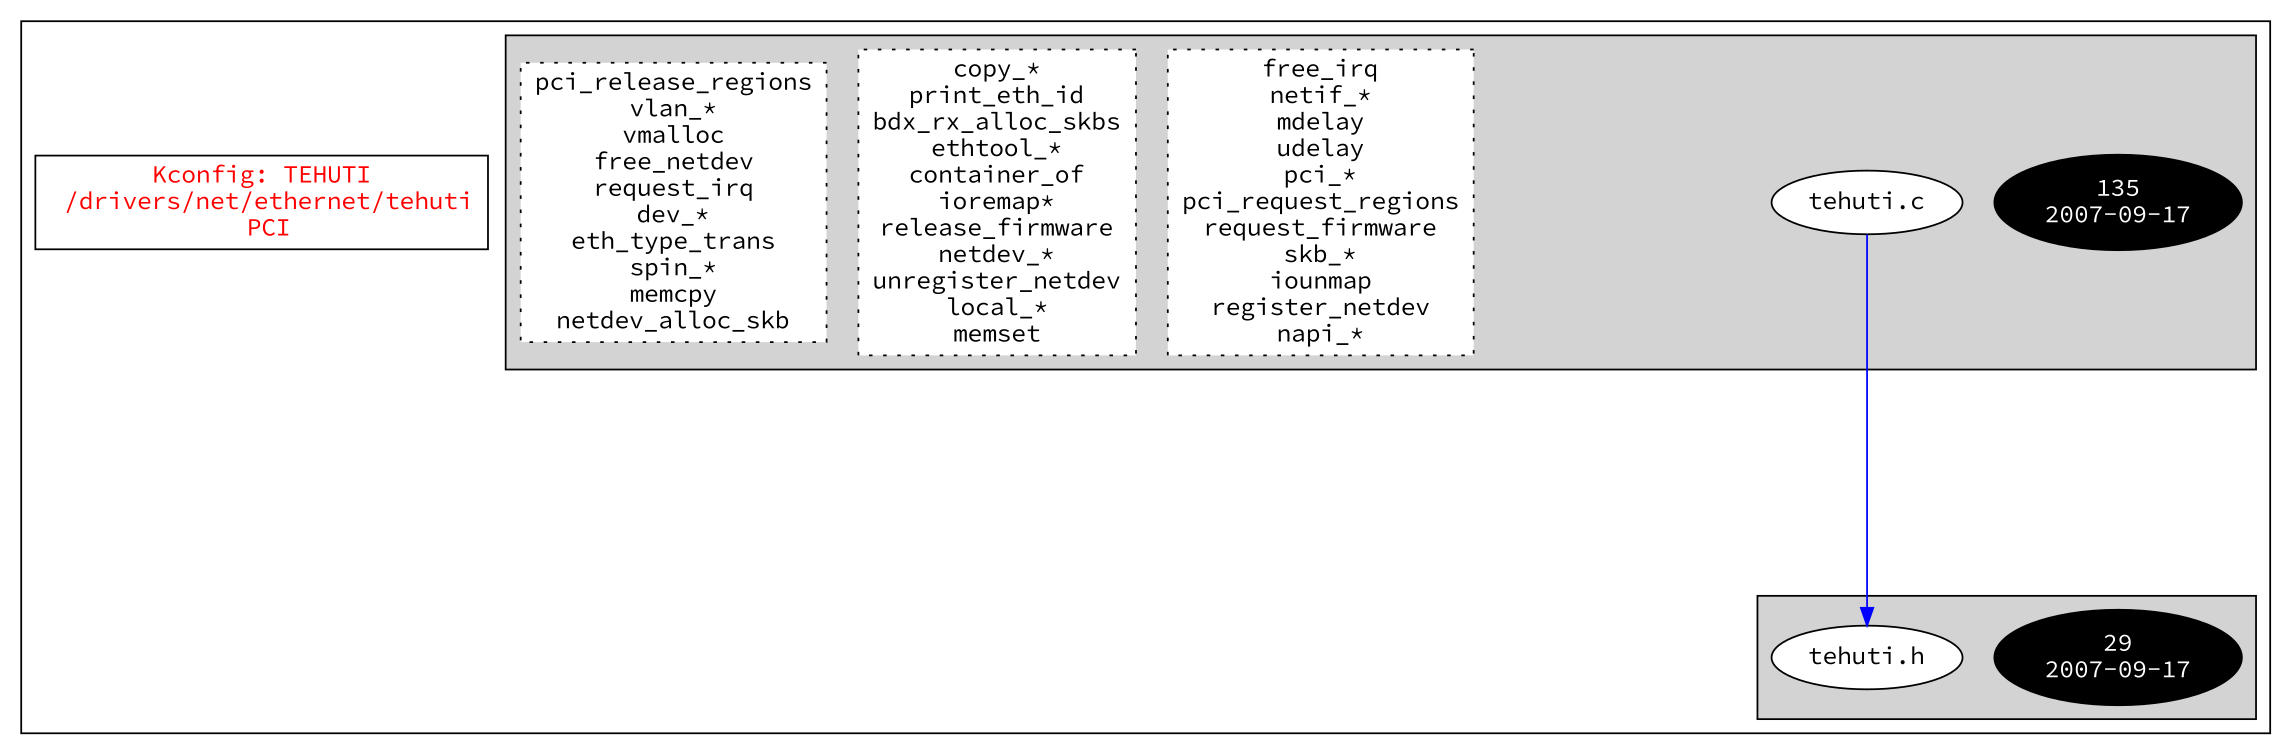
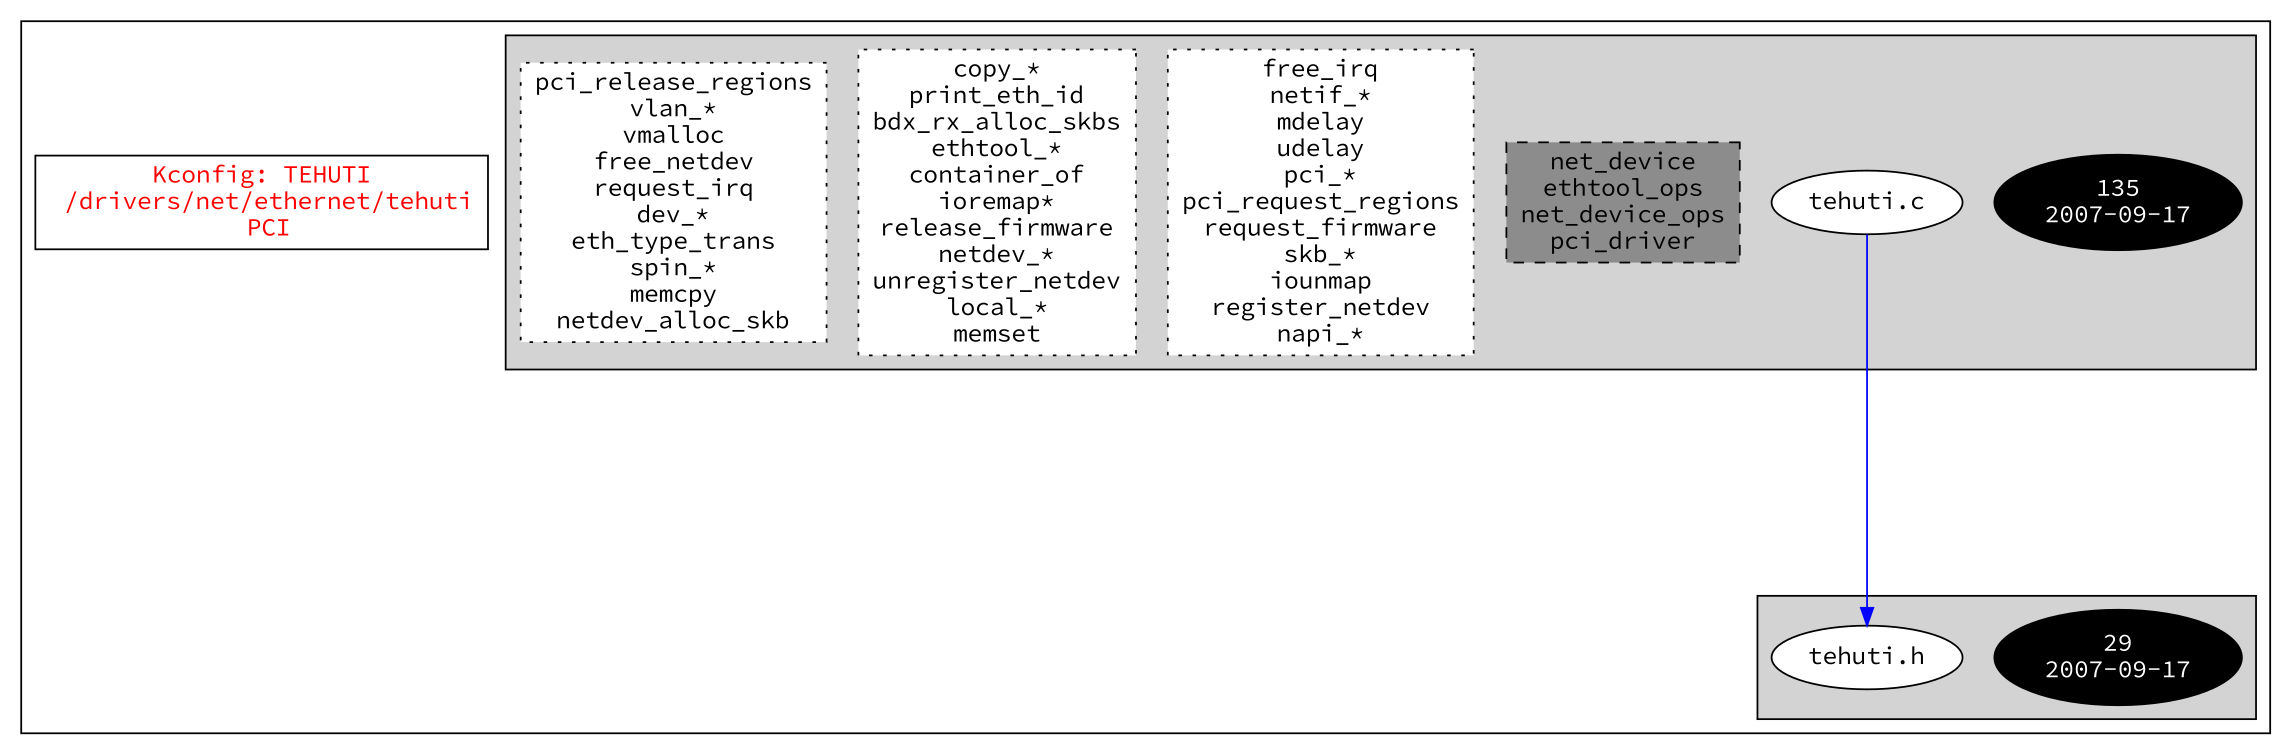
node "net_device ethtool_ops net_device_ops pci_driver": added
